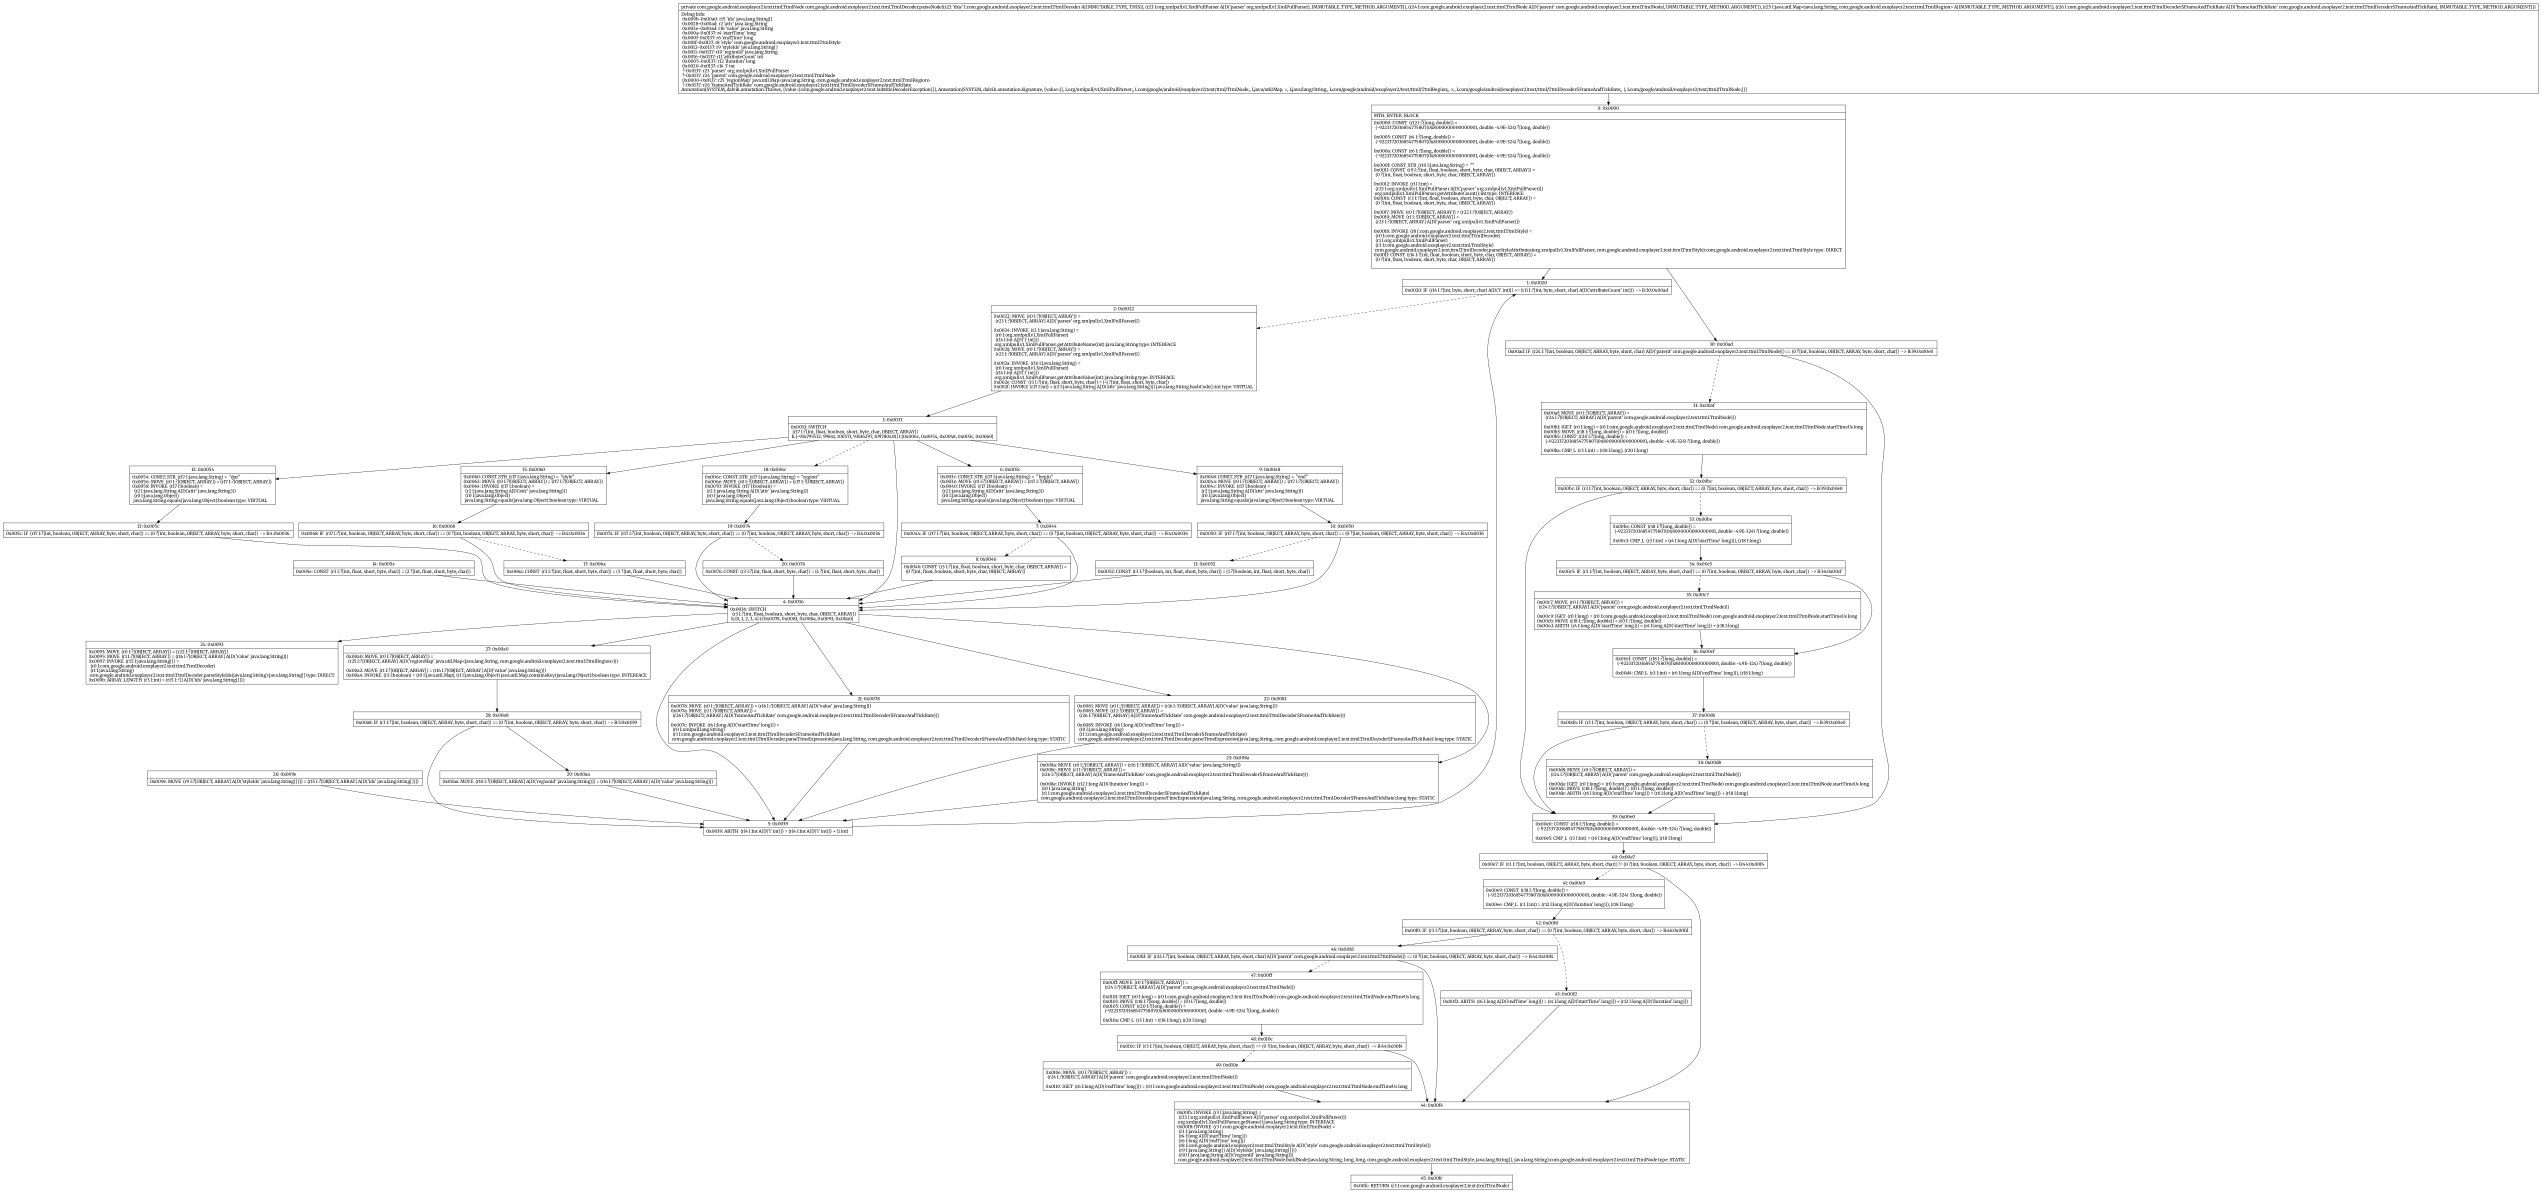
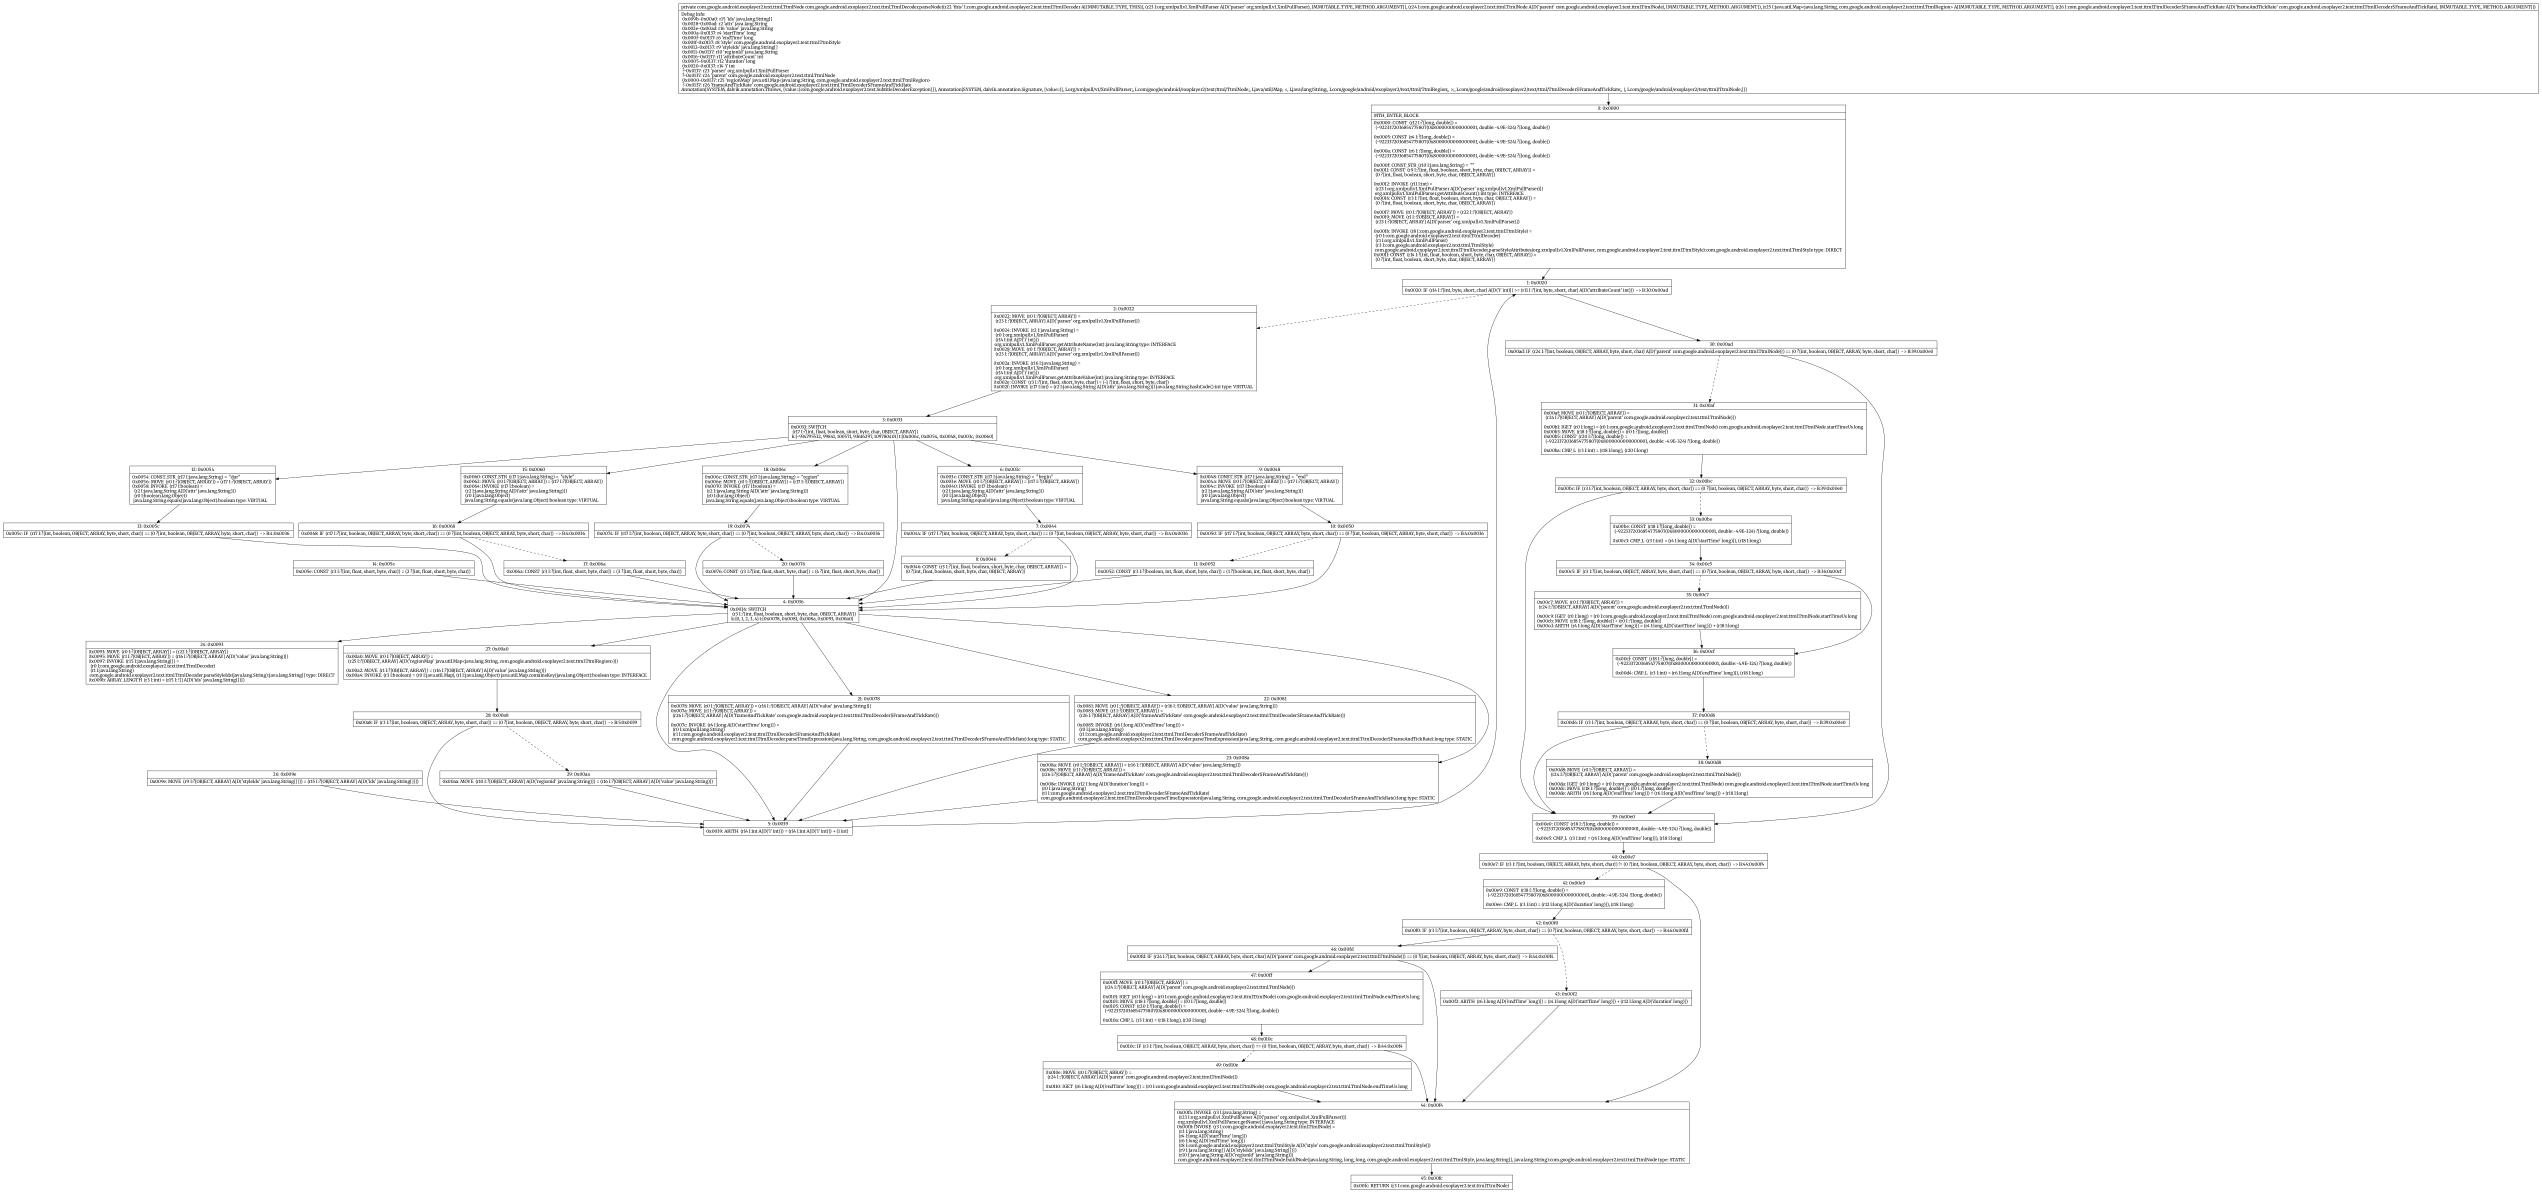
edge "0: 0x0000" -> "30: 0x00ad": now "1: 0x0020" -> "30: 0x00ad"
edge "3: 0x0033" -> "18: 0x006c": style dashed -> solid
node "12: 0x0054": text "(r0 I:java.lang.Object)" -> "(r0 I:boolean.lang.Object)"
node "18: 0x006c": text "(r0 I:java.lang.Object)" -> "(r0 I:dur.lang.Object)"
edge "28: 0x00a8" -> "29: 0x00aa": style solid -> dashed
edge "46: 0x00fd" -> "47: 0x00ff": style dashed -> solid
